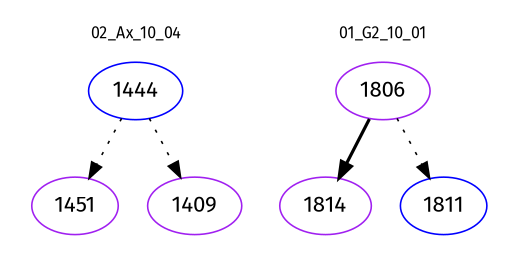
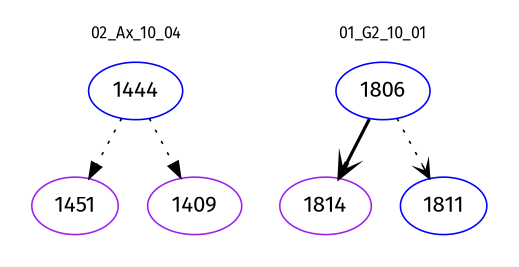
node "1806": color purple -> blue
edge "1806" -> "1814": arrowhead normal -> vee
edge "1806" -> "1811": arrowhead normal -> vee
